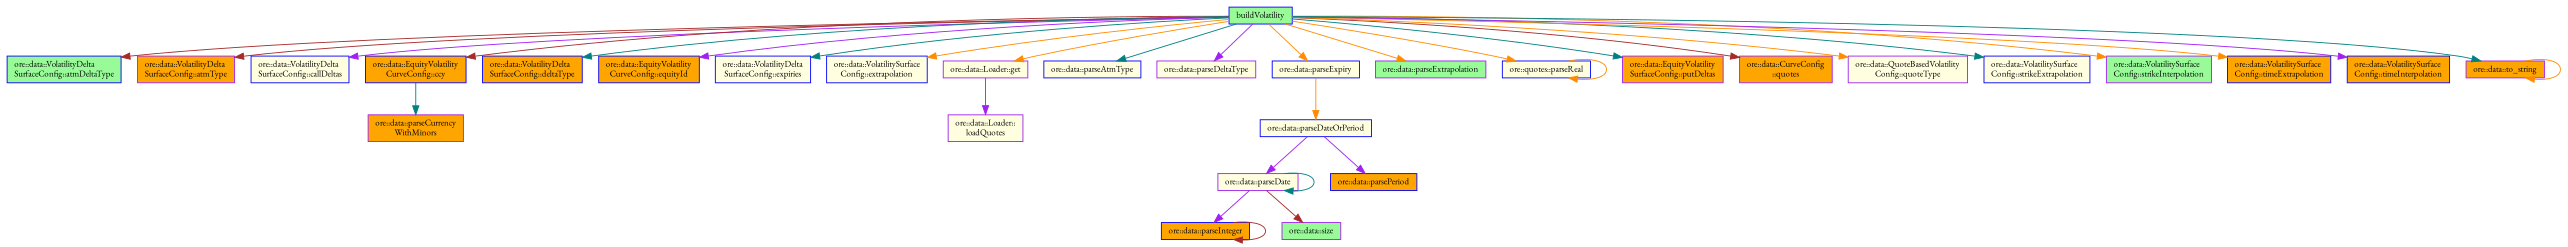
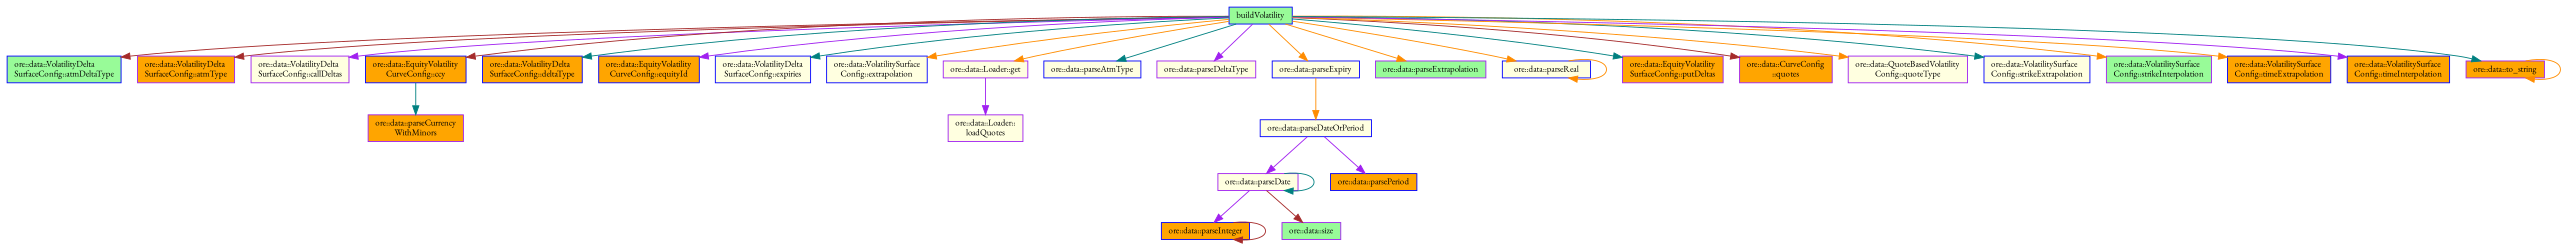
node "ore::data::VolatilityDelta SurfaceConfig::callDeltas": color blue -> purple
node "ore::quotes::parseReal": label "ore::quotes::parseReal" -> "ore::data::parseReal"
